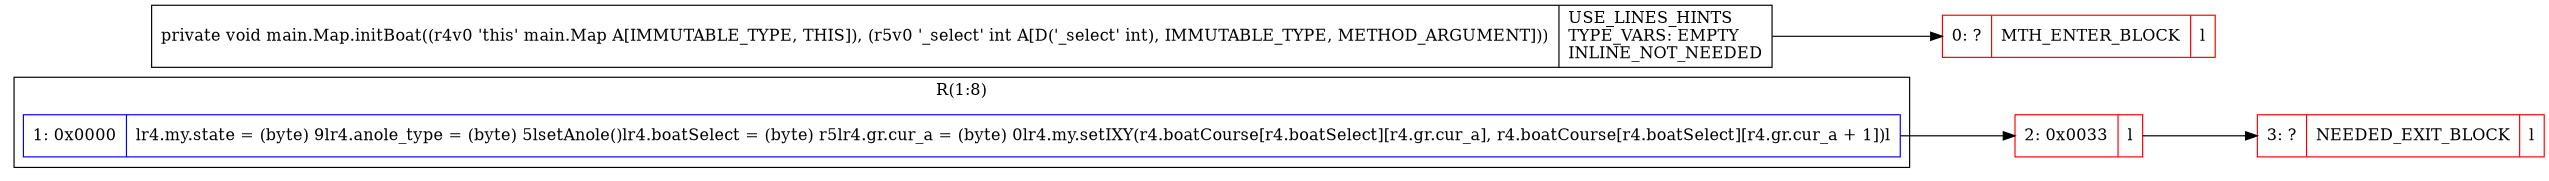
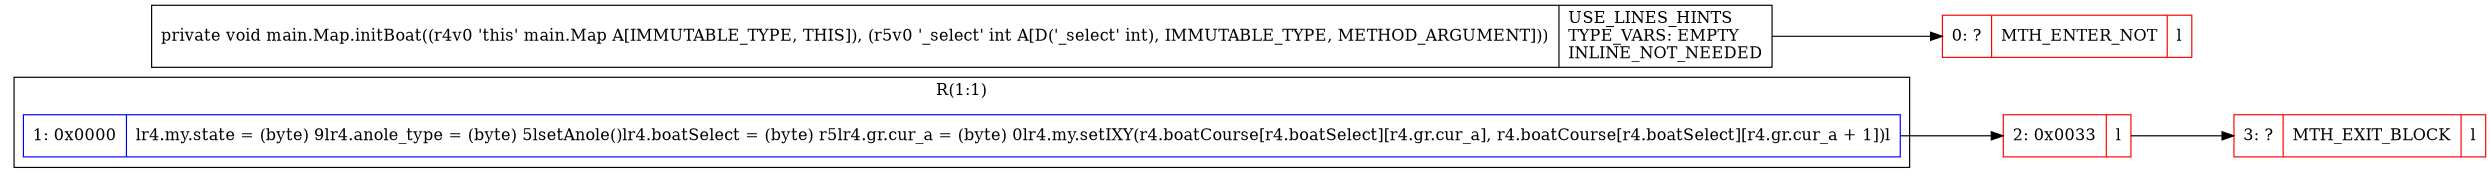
node "0: ?": text "MTH_ENTER_BLOCK" -> "MTH_ENTER_NOT"
cluster "R(1:8)": label "R(1:8)" -> "R(1:1)"
node "3: ?": text "NEEDED_EXIT_BLOCK" -> "MTH_EXIT_BLOCK"
